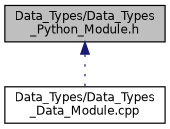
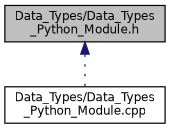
node "Data_Types/Data_Types _Data_Module.cpp": label "Data_Types/Data_Types _Data_Module.cpp" -> "Data_Types/Data_Types _Python_Module.cpp"
